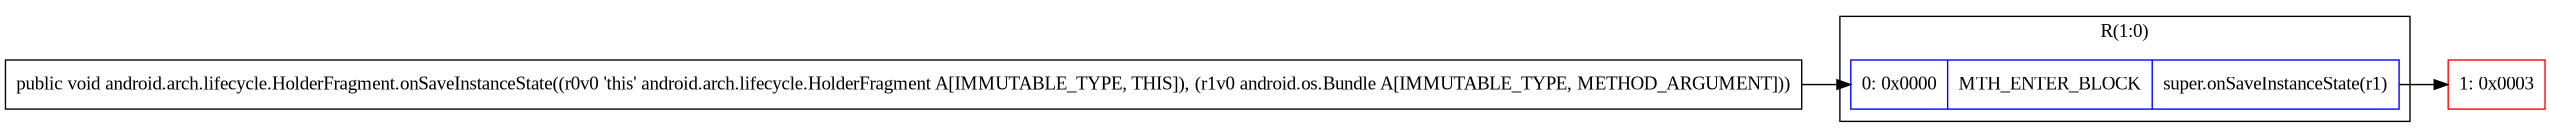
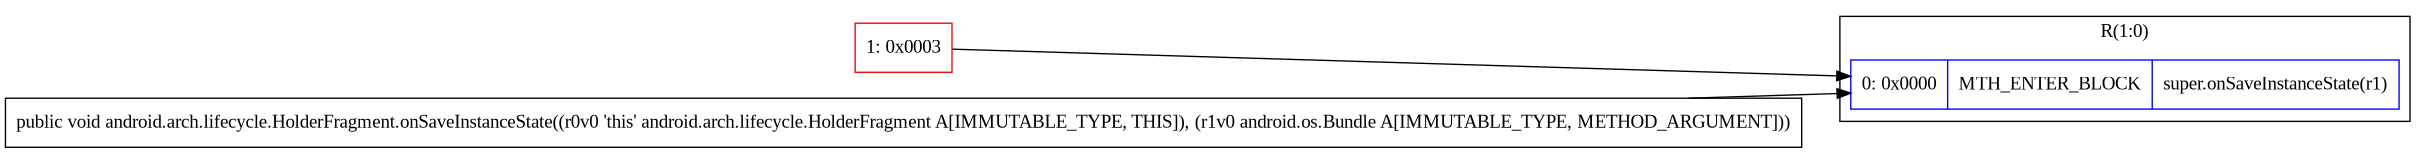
edge "0: 0x0000" -> "1: 0x0003": reversed
